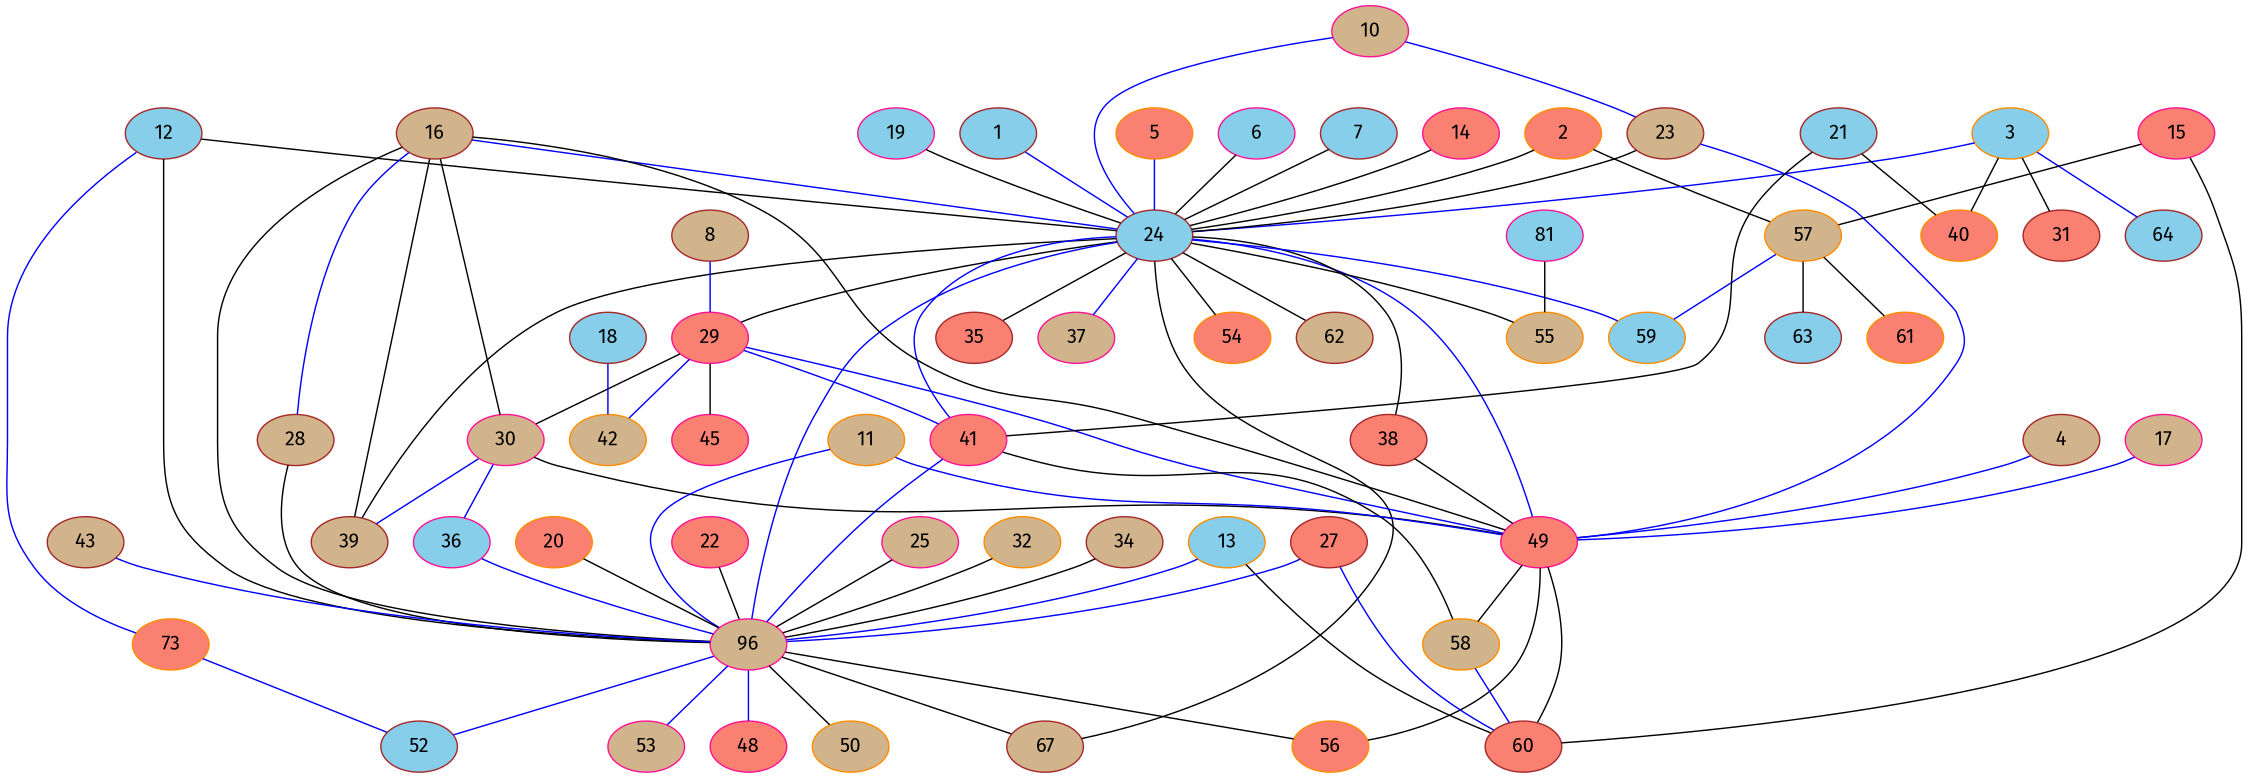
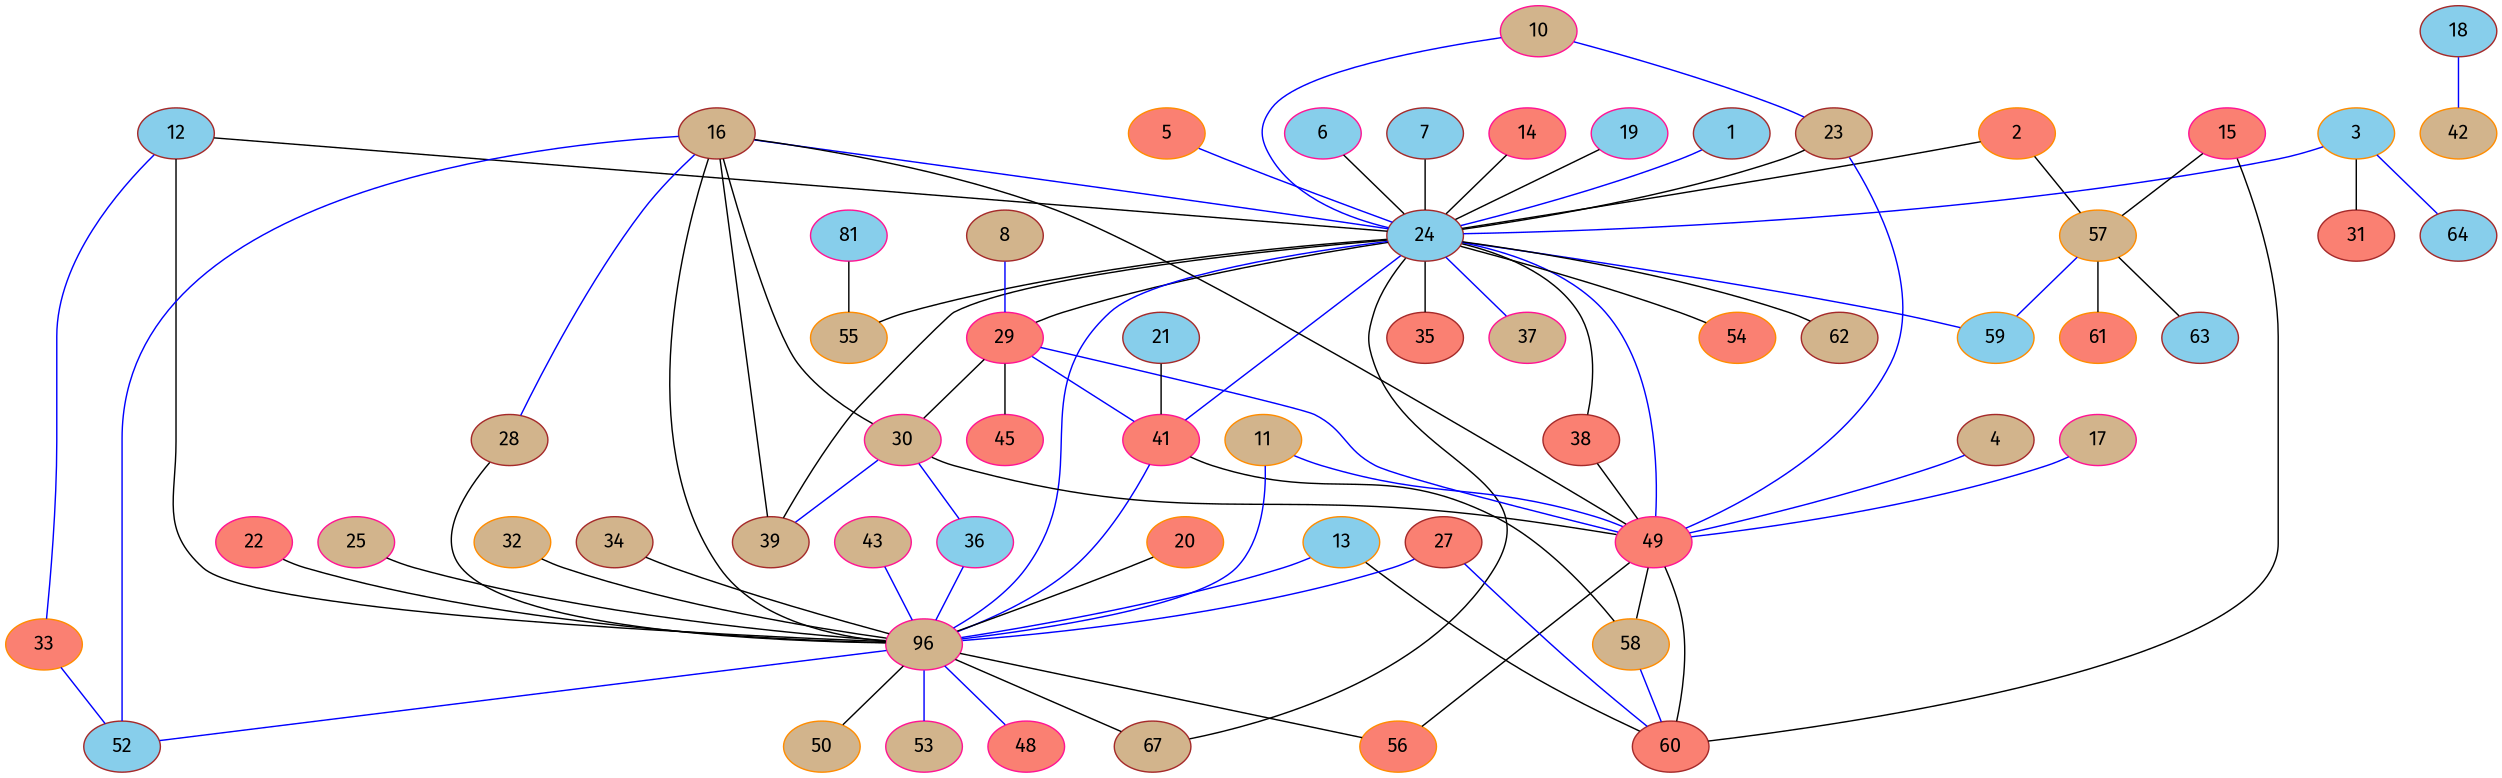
node "40": removed
edge "16" -- "52": added
edge "29" -- "42": removed
node "43": color brown -> deeppink
node "73": label "73" -> "33"
